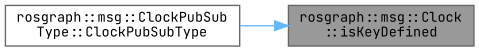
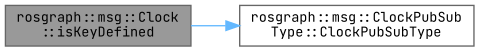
edge "rosgraph::msg::ClockPubSub Type::ClockPubSubType" -> "rosgraph::msg::Clock ::isKeyDefined": reversed
